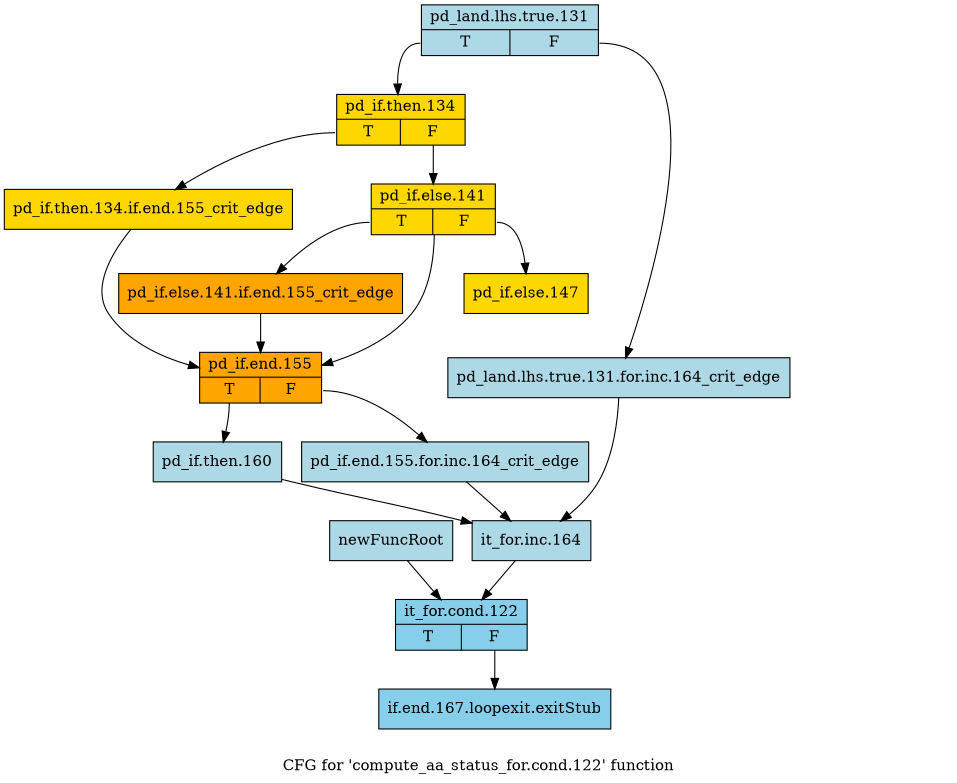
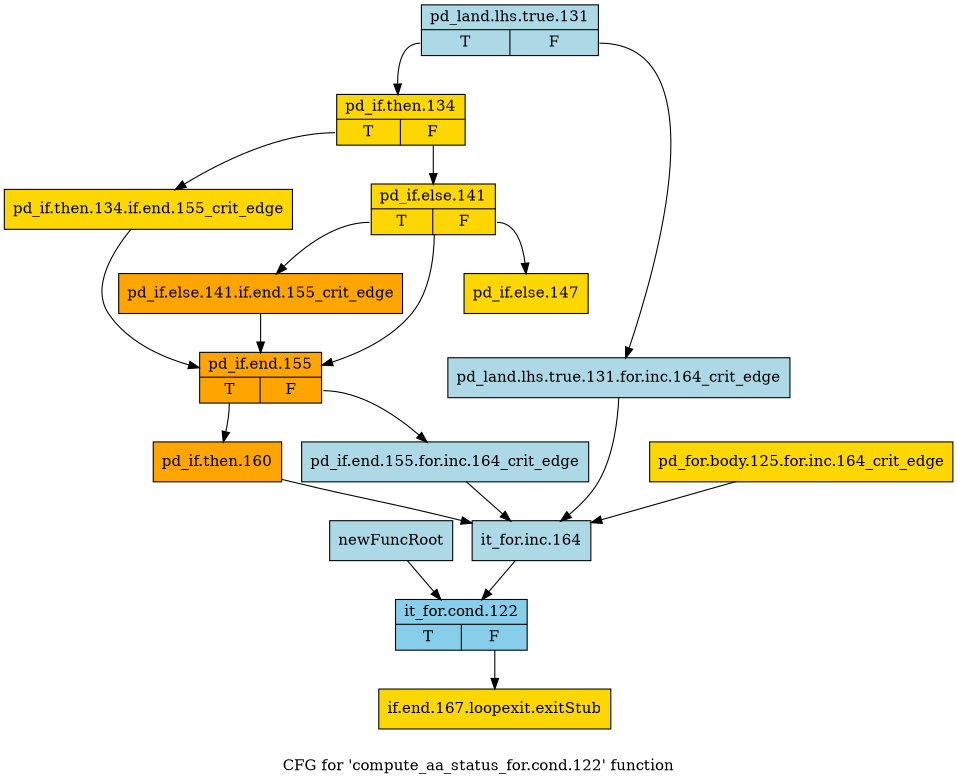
node "pd_if.then.160": fillcolor lightblue -> orange
node "pd_for.body.125.for.inc.164_crit_edge": added
node "if.end.167.loopexit.exitStub": fillcolor skyblue -> gold
